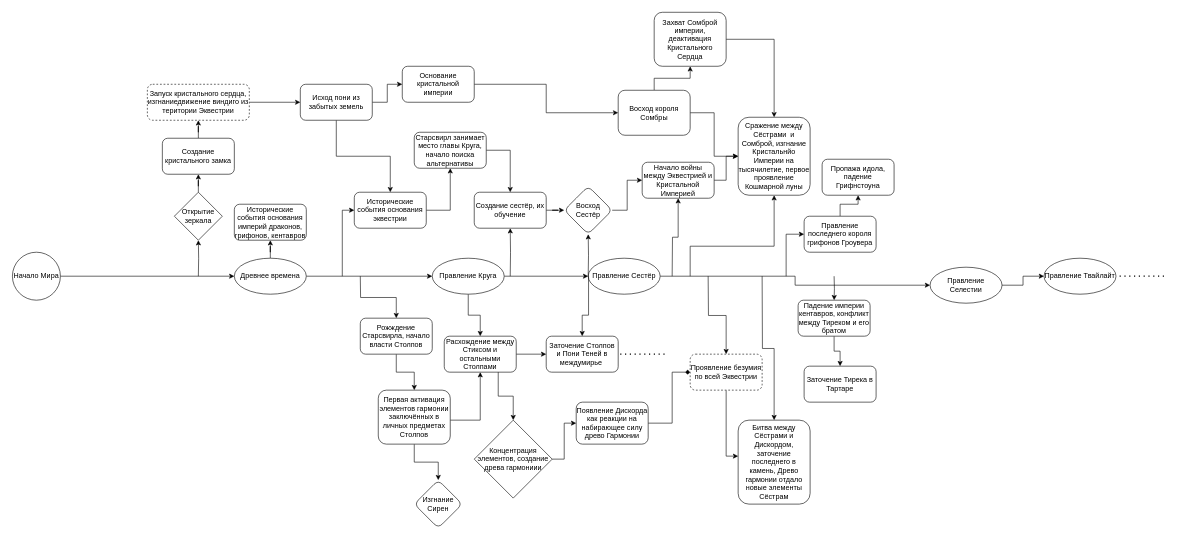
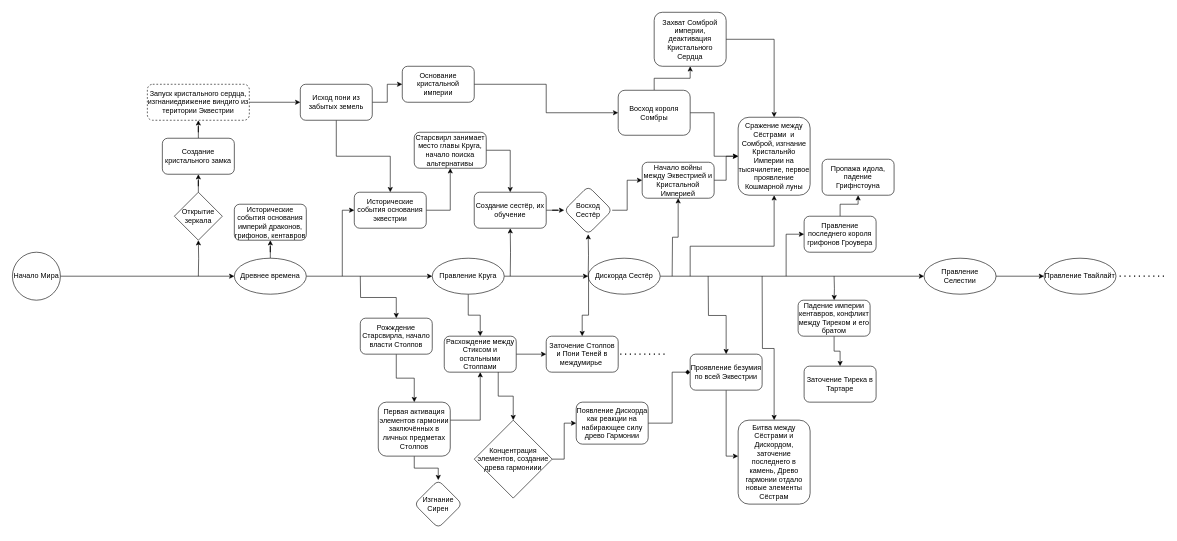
node "Правление Сестёр": label "Правление Сестёр" -> "Дискорда Сестёр"
node "Правление Селестии": moved (966, 285) -> (960, 276)
node "Проявление безумия по всей Эквестрии": style dashed -> solid
node "Первая активация элементов гармонии заключённых в личных предметах Столпов": moved (414, 417) -> (414, 429)
